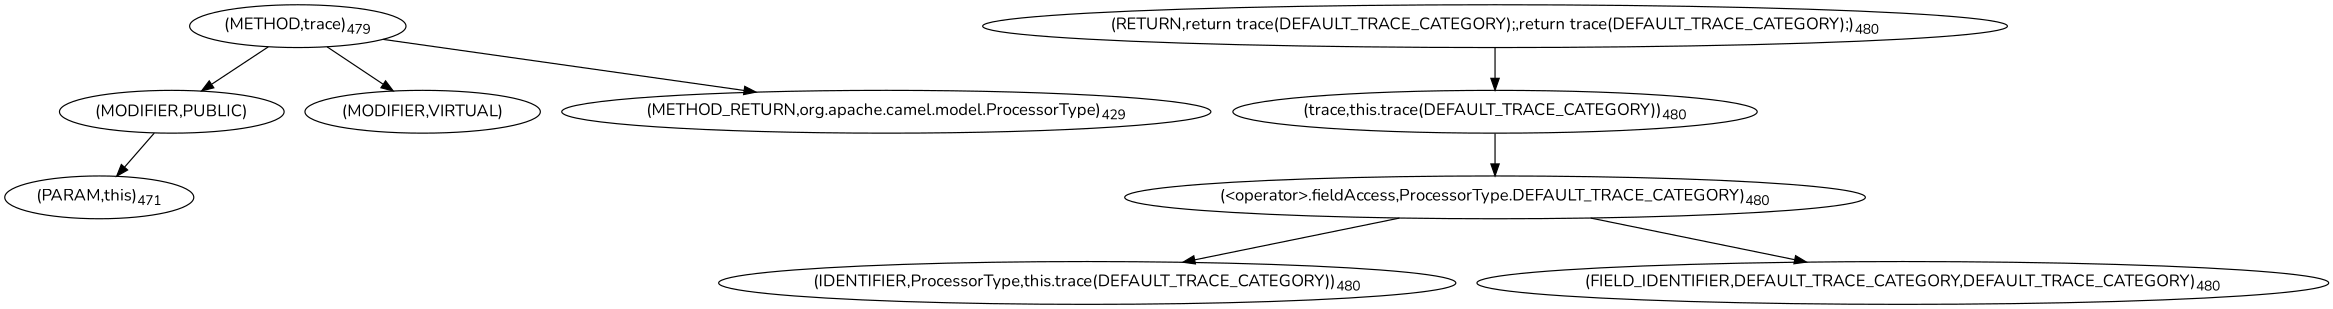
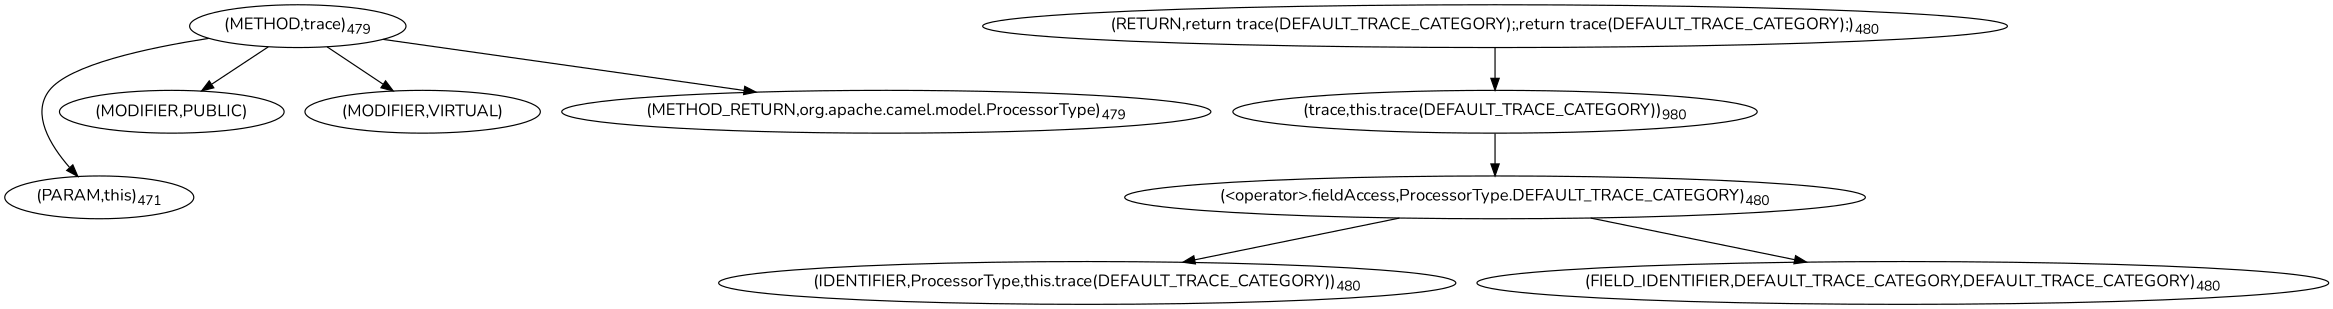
node "(METHOD_RETURN,org.apache.camel.model.ProcessorType)": text "429" -> "479"
node "(trace,this.trace(DEFAULT_TRACE_CATEGORY))": text "480" -> "980"
edge "(MODIFIER,PUBLIC)" -> "(PARAM,this)": now "(METHOD,trace)" -> "(PARAM,this)"
